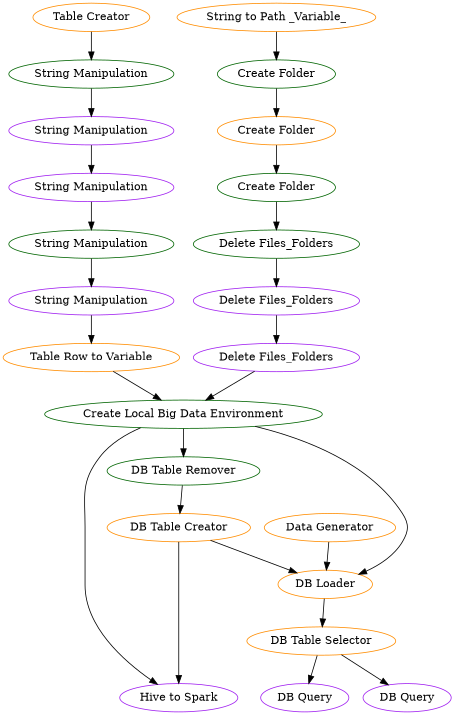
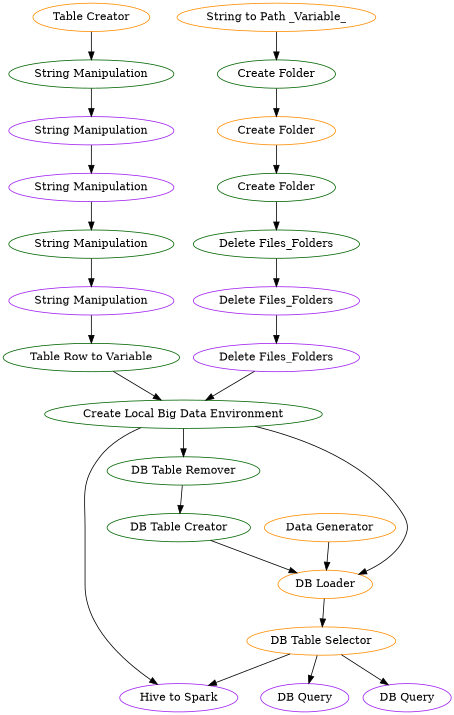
node "Table Row to Variable": color darkorange -> darkgreen
node "DB Table Creator": color darkorange -> darkgreen
edge "DB Table Creator" -> "Hive to Spark": now "DB Table Selector" -> "Hive to Spark"
